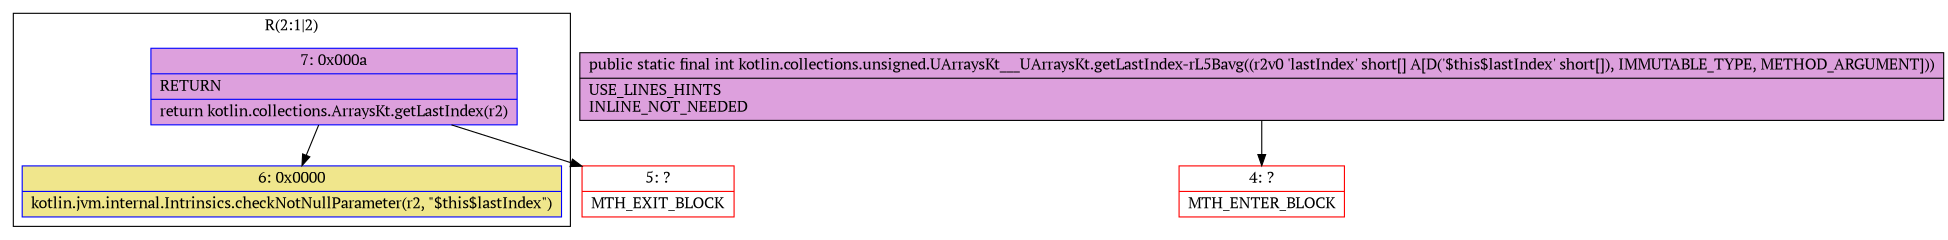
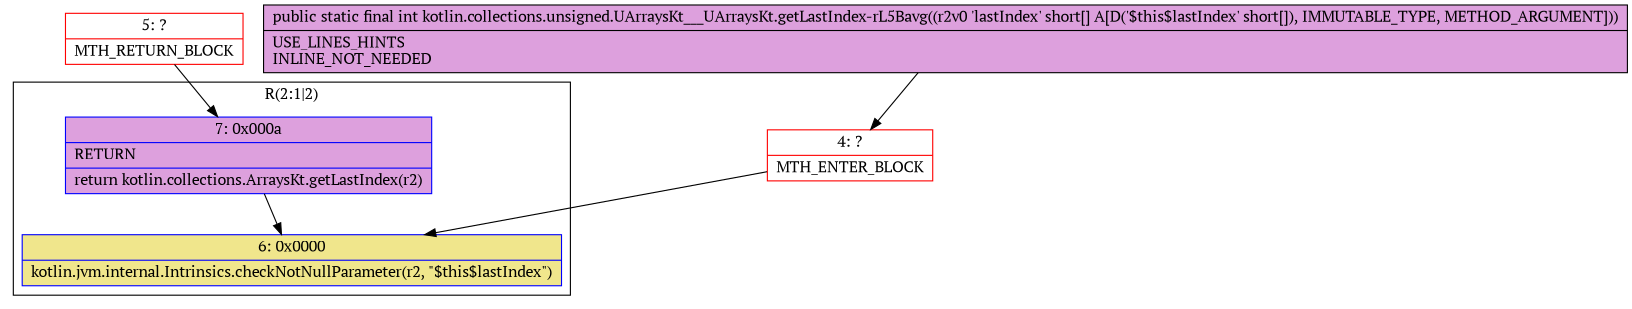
edge "7: 0x000a" -> "5: ?": reversed
edge "4: ?" -> "6: 0x0000": added
node "5: ?": text "MTH_EXIT_BLOCK" -> "MTH_RETURN_BLOCK"
